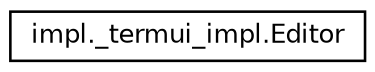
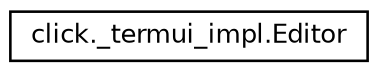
node "impl._termui_impl.Editor": label "impl._termui_impl.Editor" -> "click._termui_impl.Editor"
